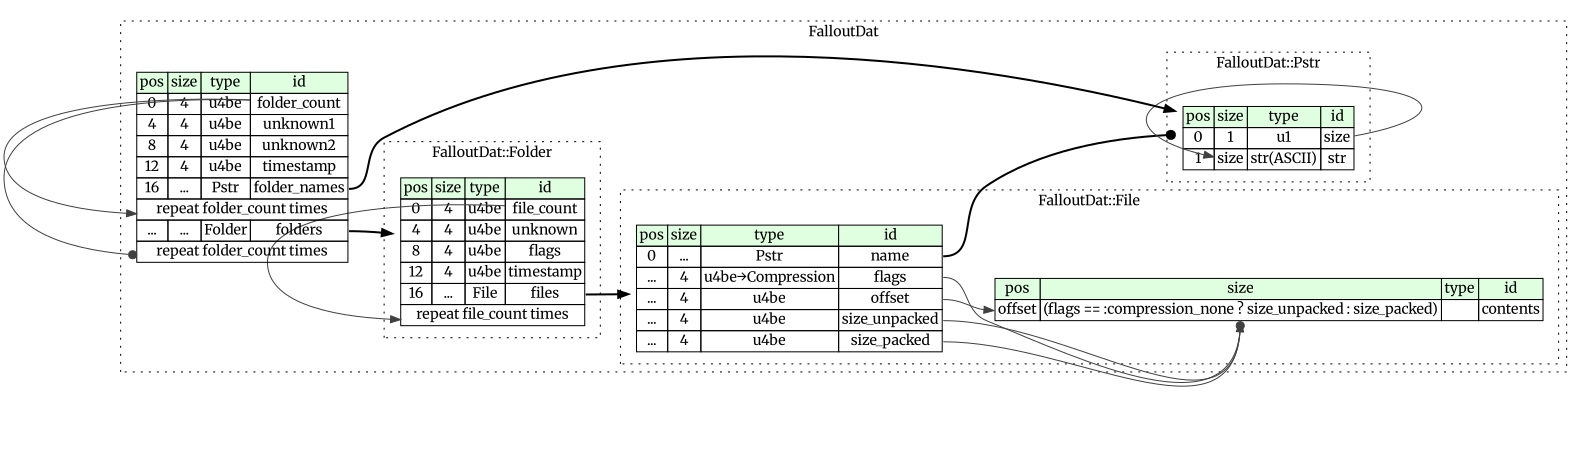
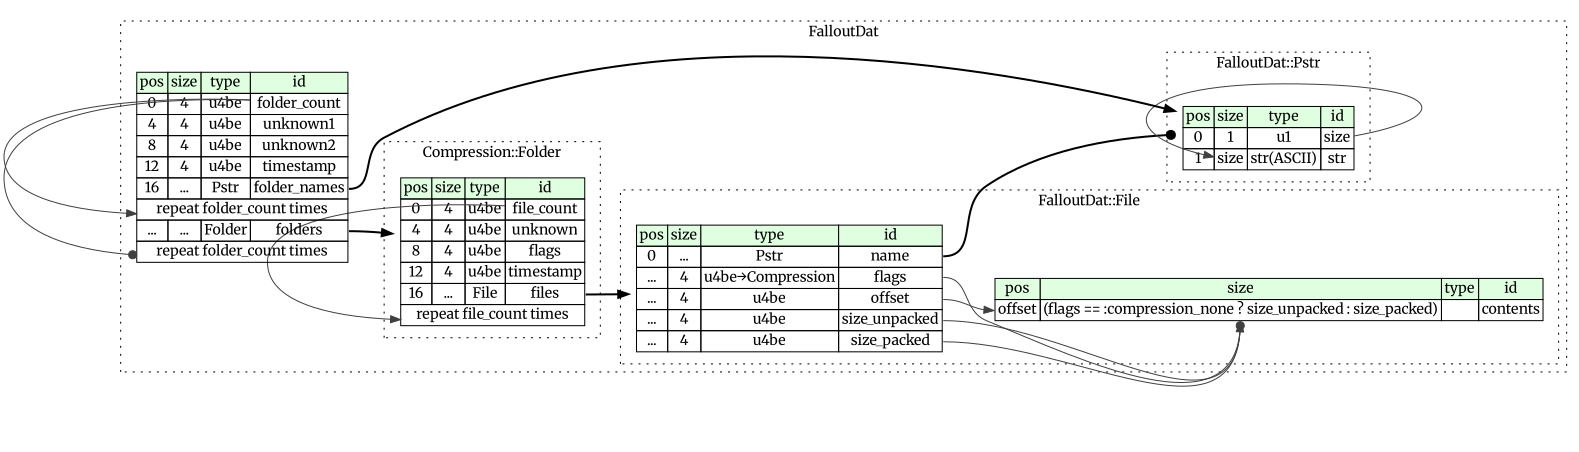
cluster "FalloutDat::Folder": label "FalloutDat::Folder" -> "Compression::Folder"
